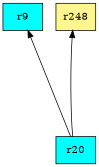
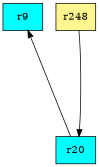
edge "r20" -> "r248": reversed
